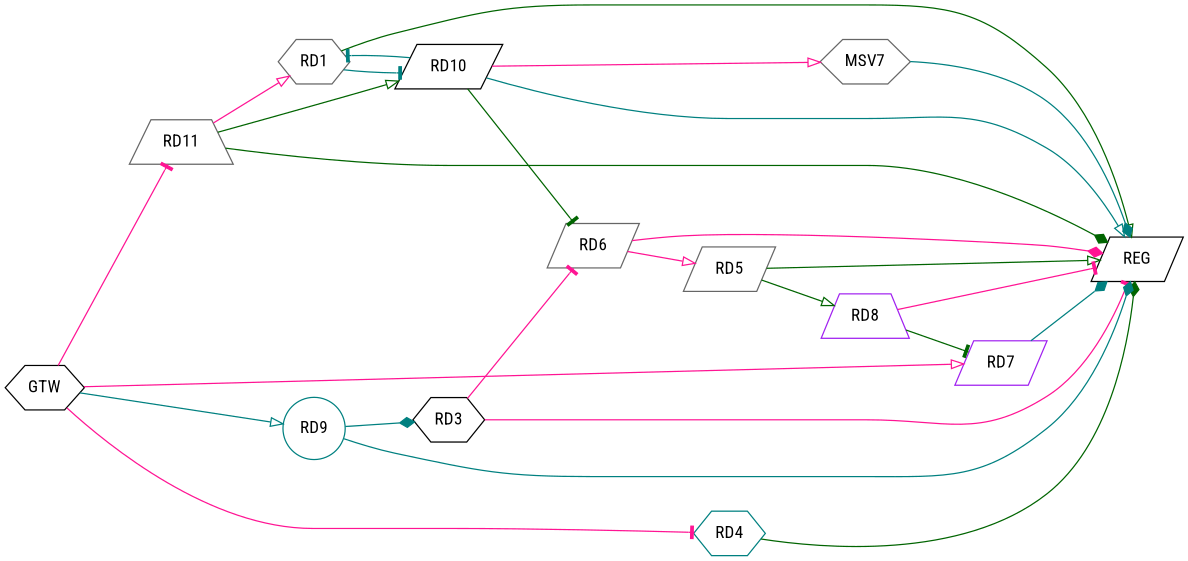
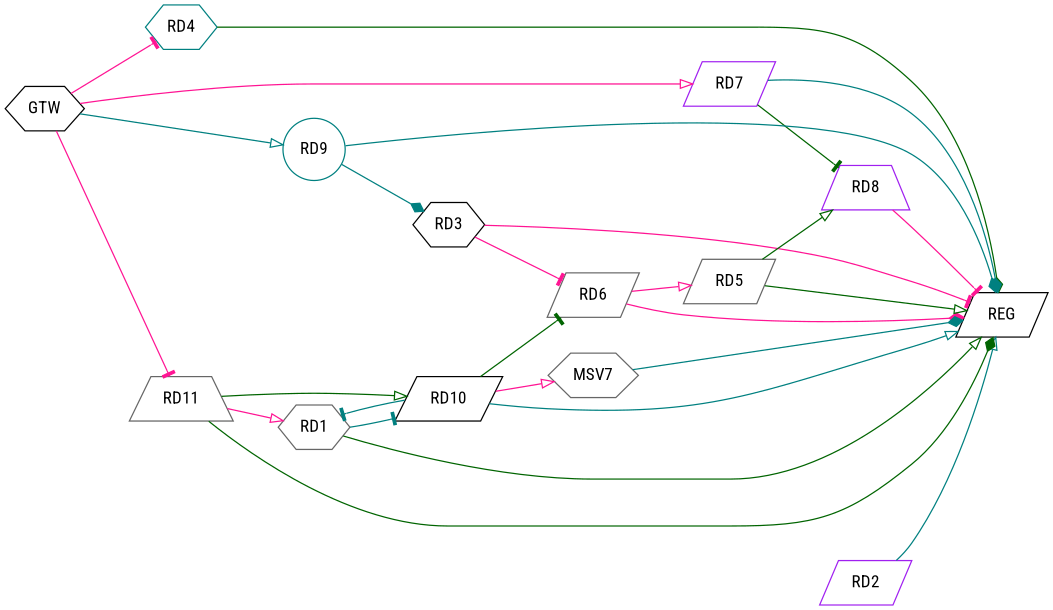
edge "RD8" -> "RD7": reversed
node "RD2": added
